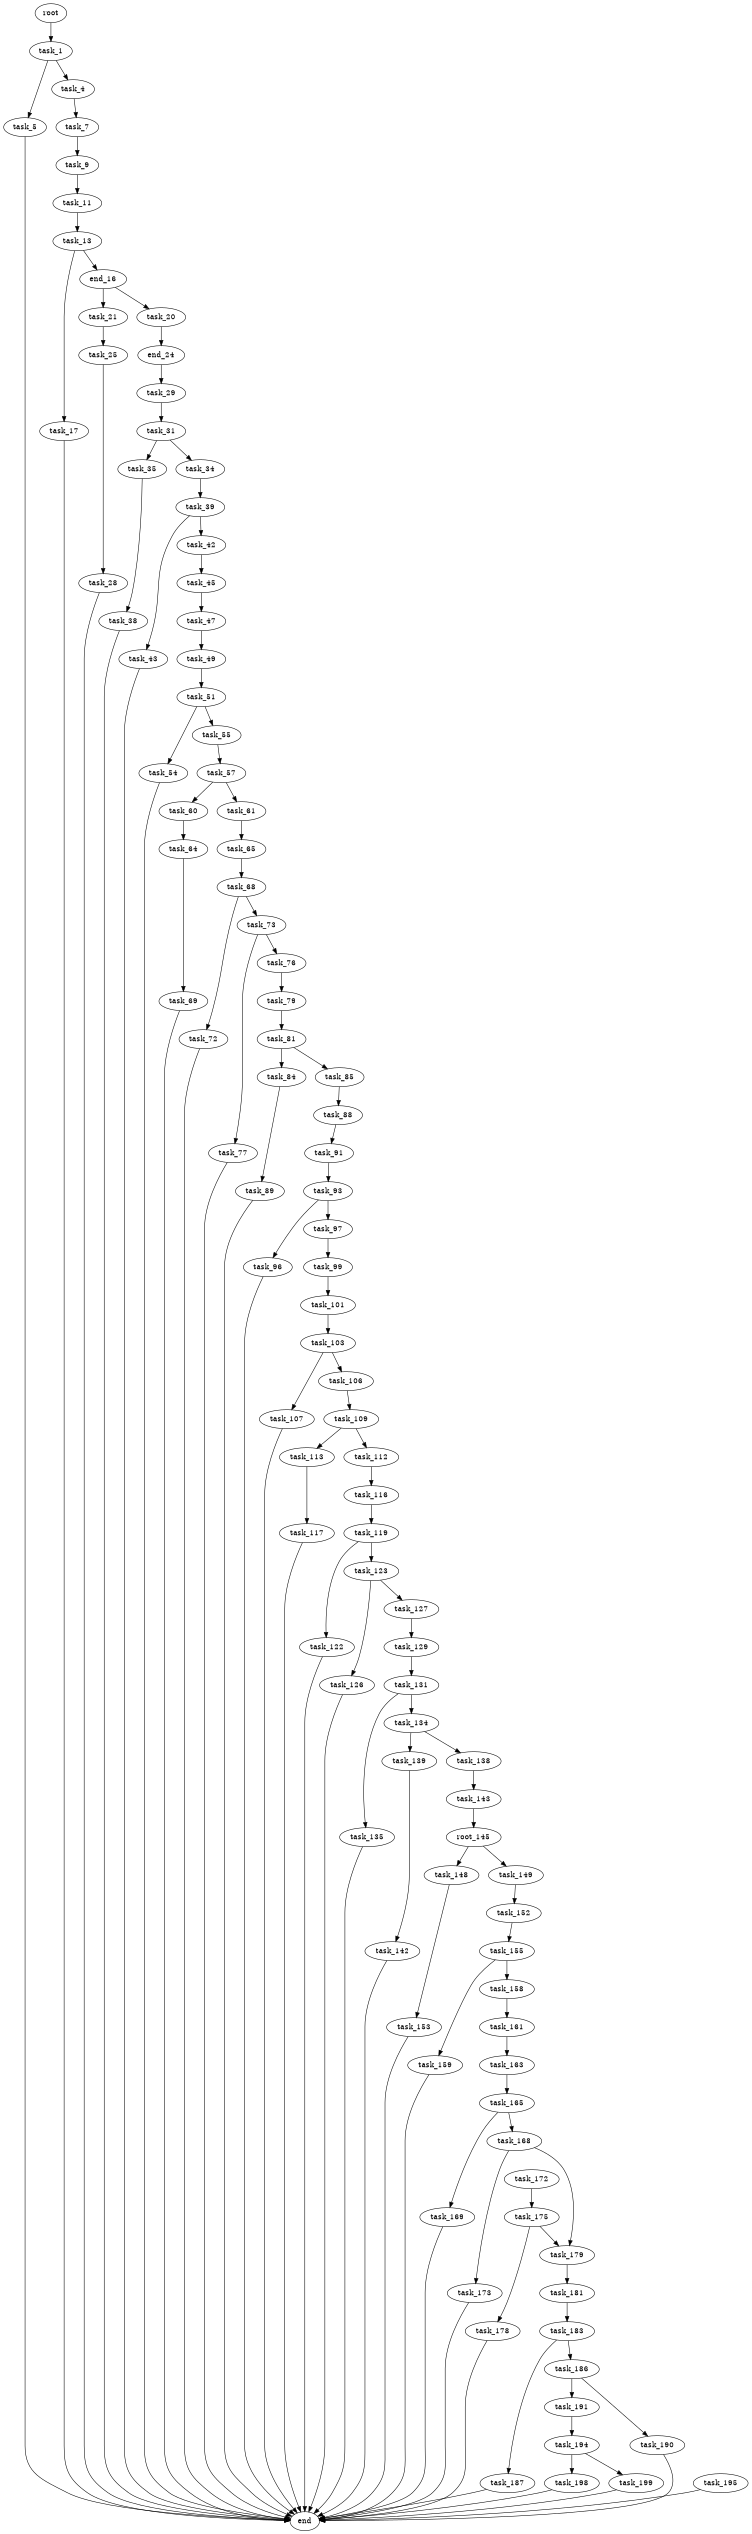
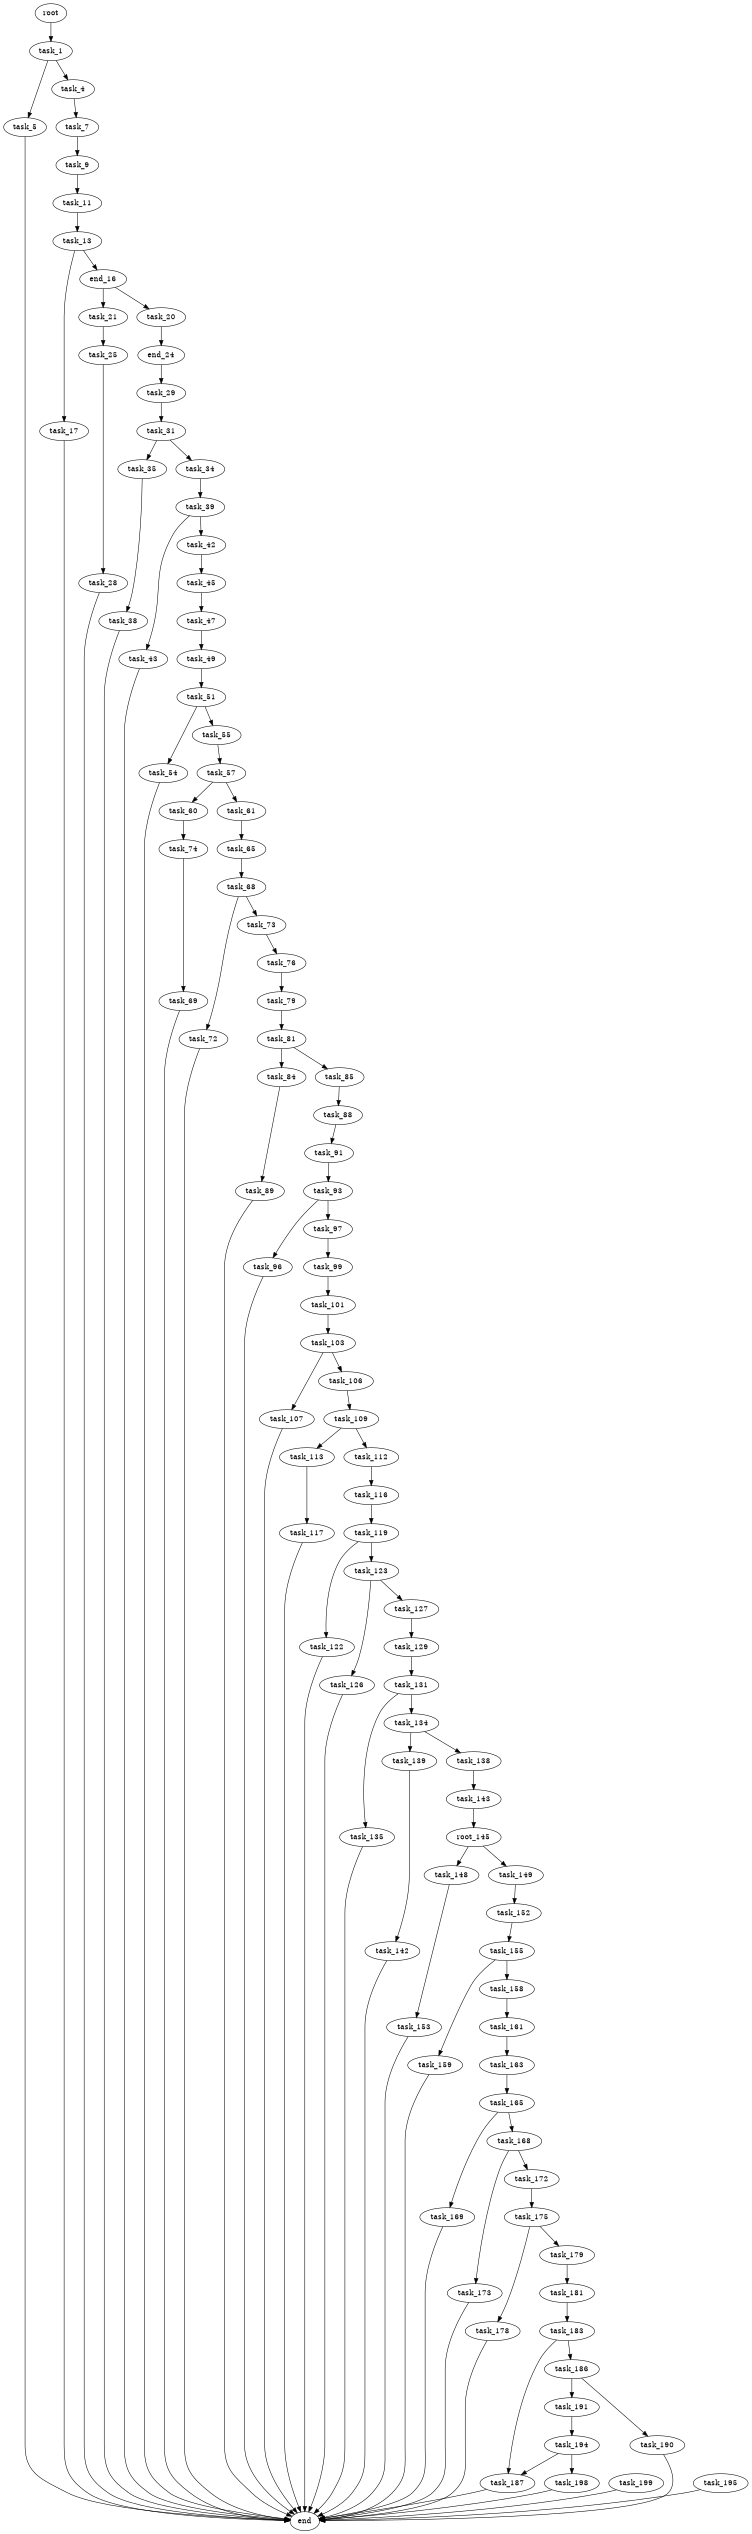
node "task_64": label "task_64" -> "task_74"
node "task_77": removed
edge "task_168" -> "task_179": now "task_168" -> "task_172"
edge "task_194" -> "task_199": now "task_194" -> "task_187"
